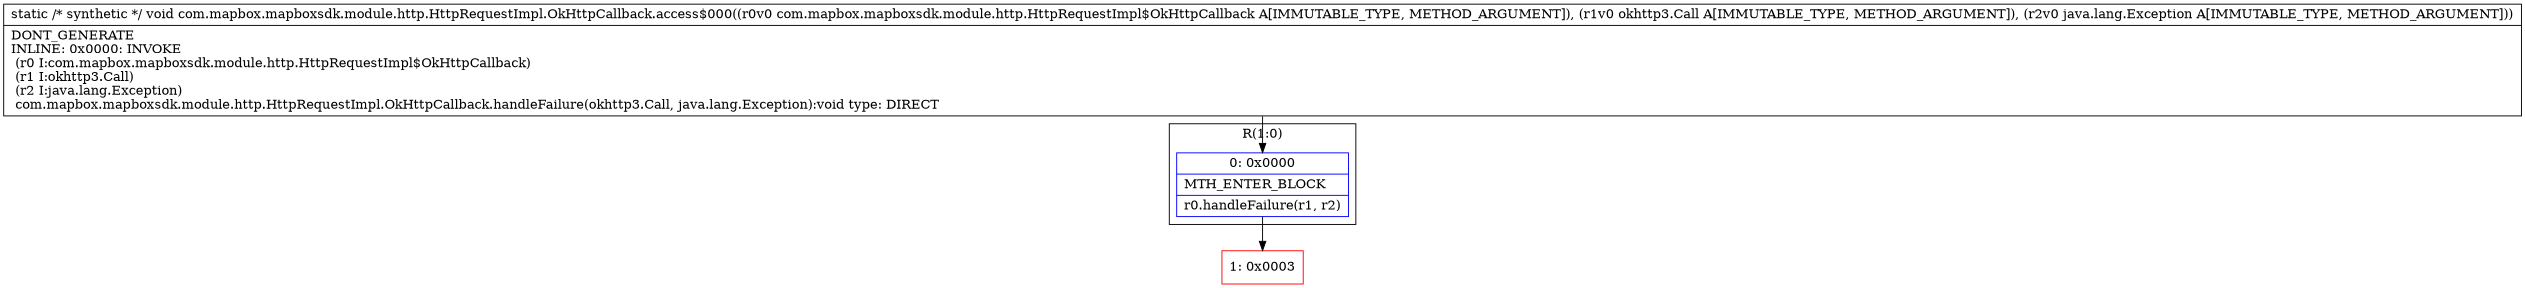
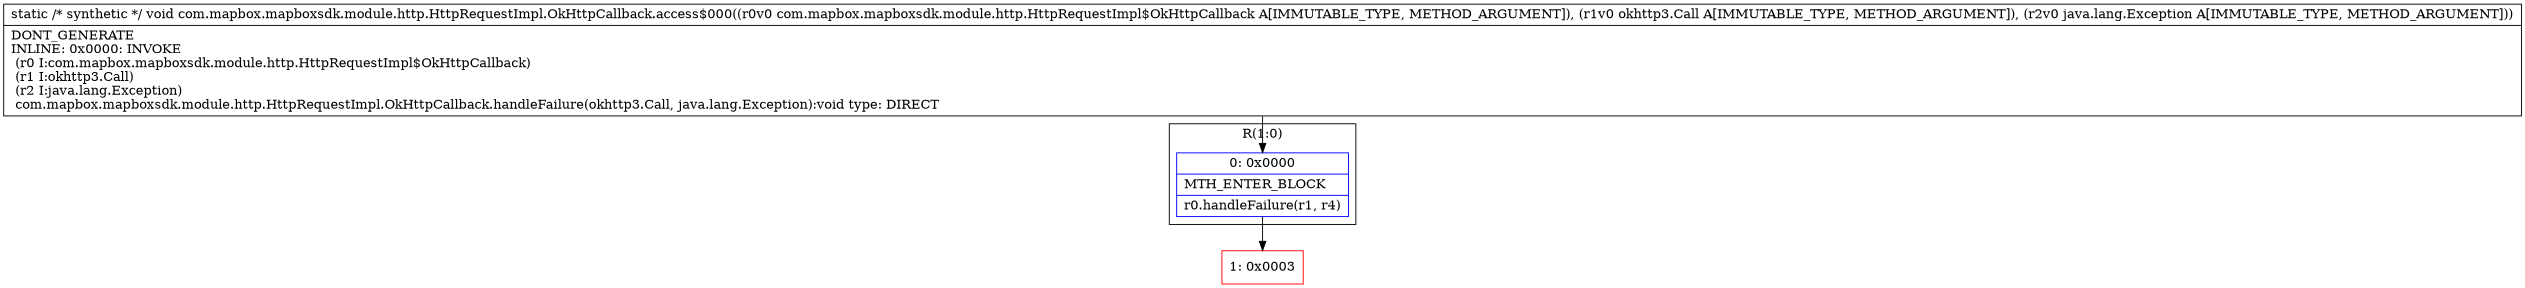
node "0: 0x0000": text "r0.handleFailure(r1, r2)" -> "r0.handleFailure(r1, r4)"
